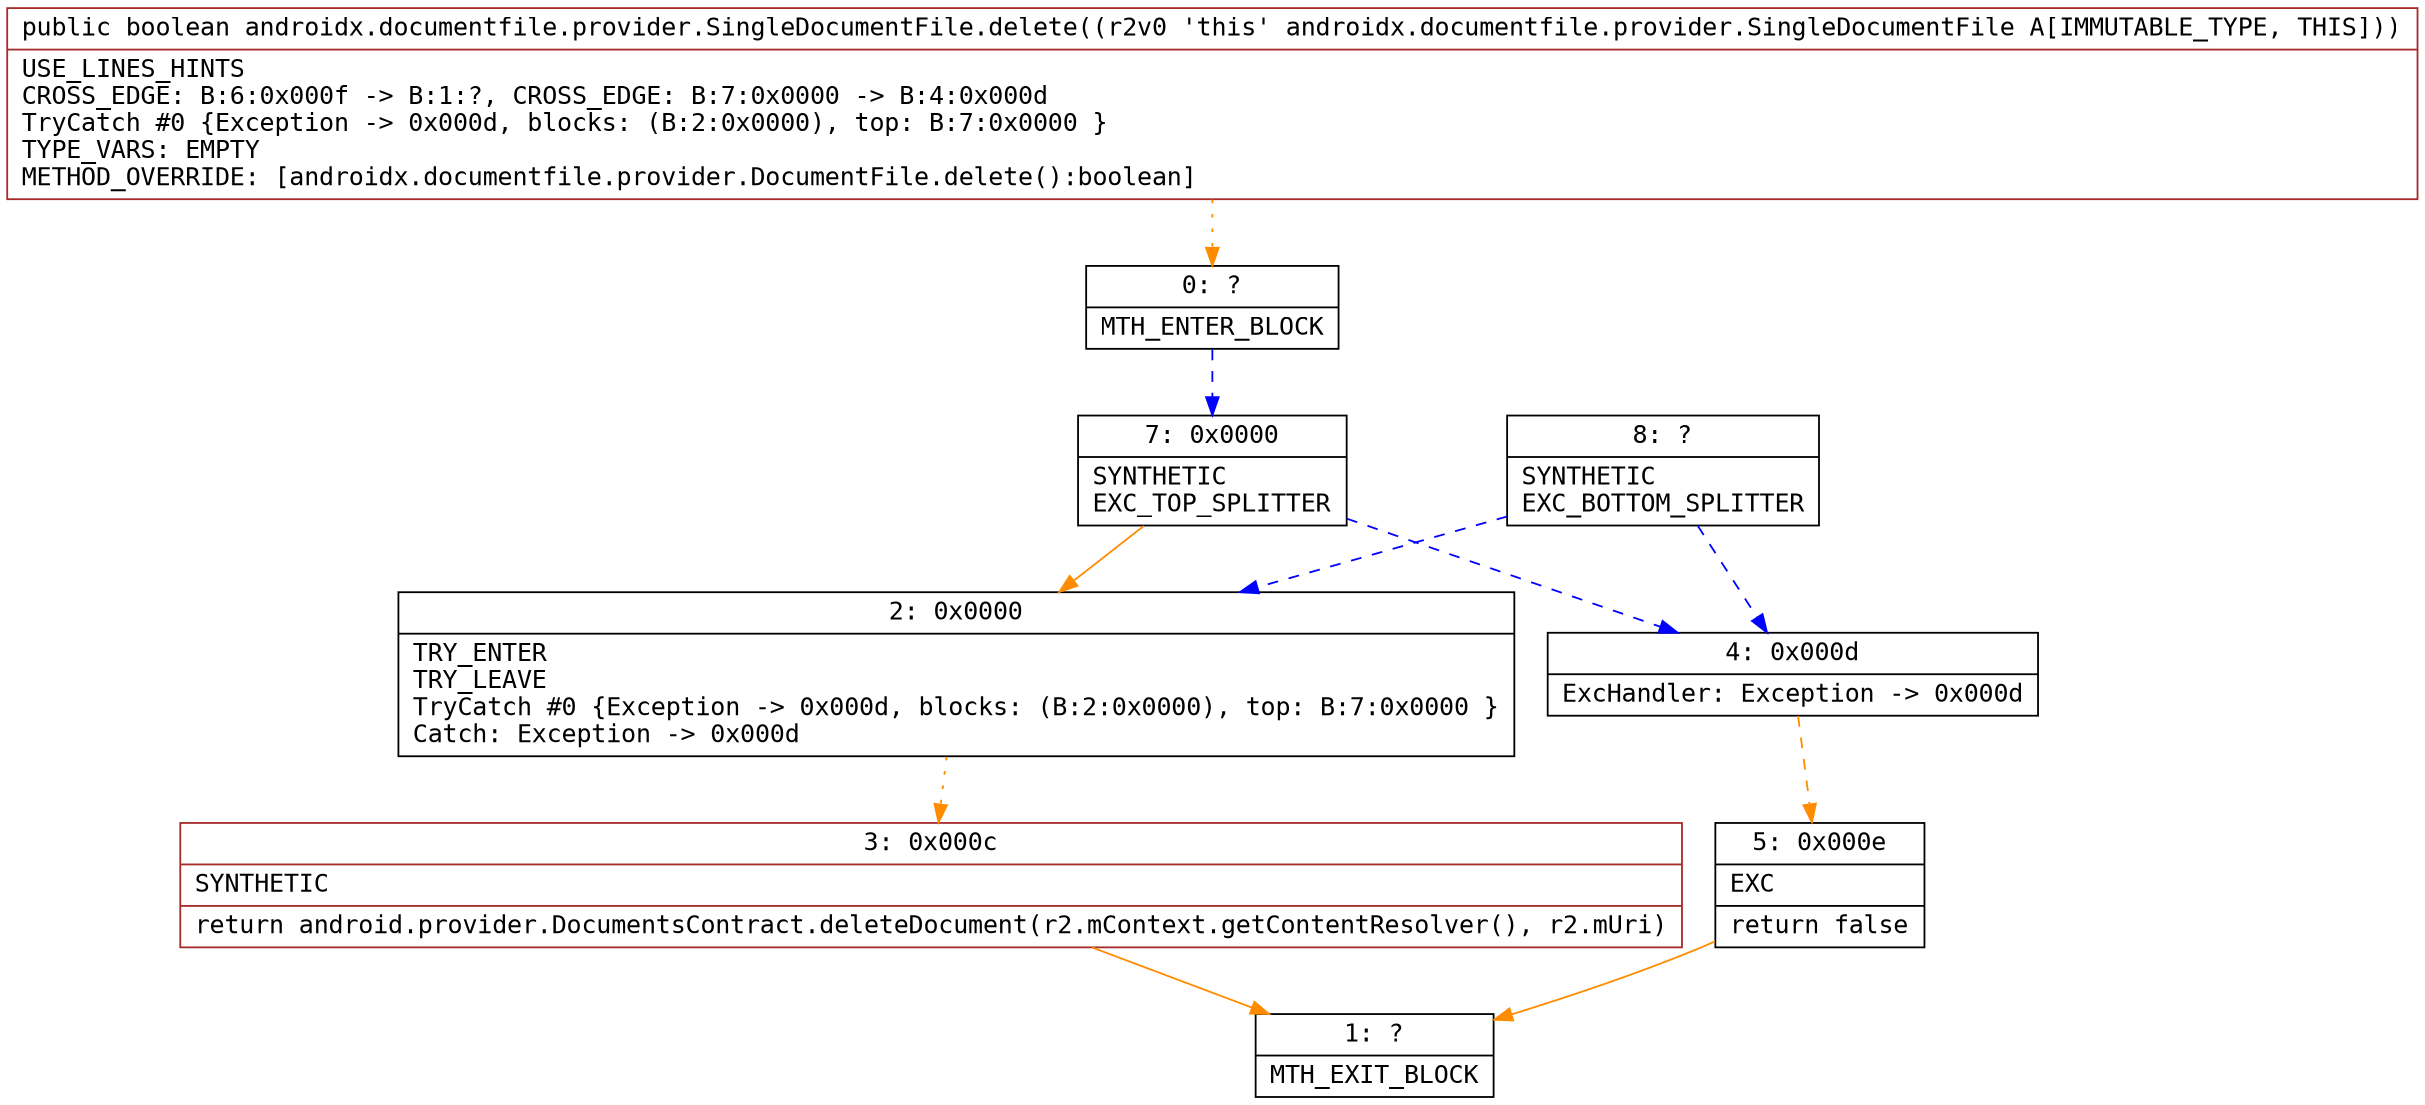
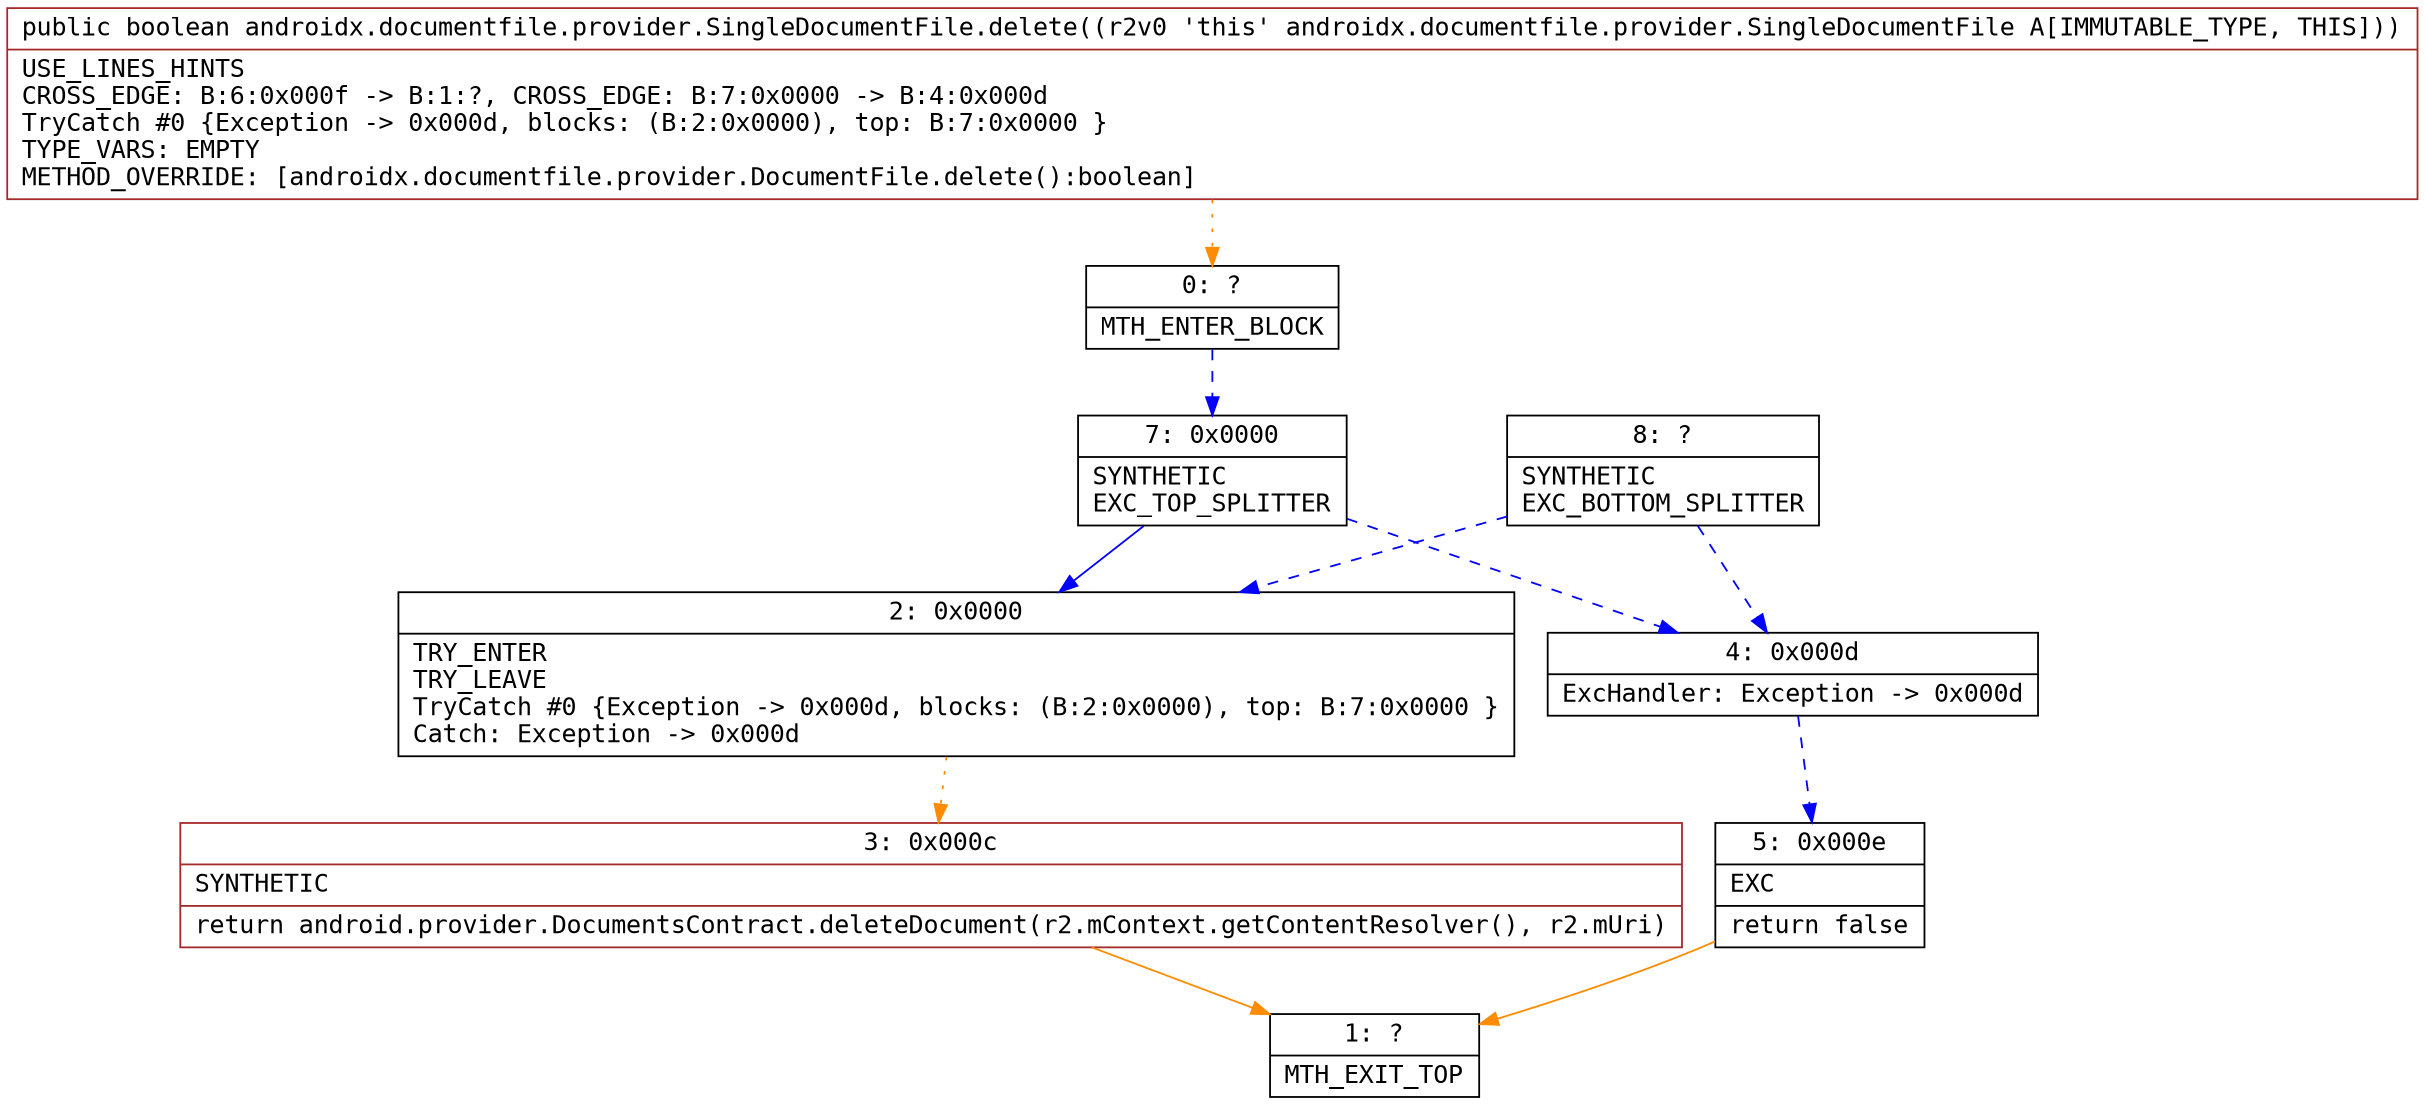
edge "7: 0x0000" -> "2: 0x0000": color darkorange -> blue
edge "4: 0x000d" -> "5: 0x000e": color darkorange -> blue
node "1: ?": text "MTH_EXIT_BLOCK" -> "MTH_EXIT_TOP"
